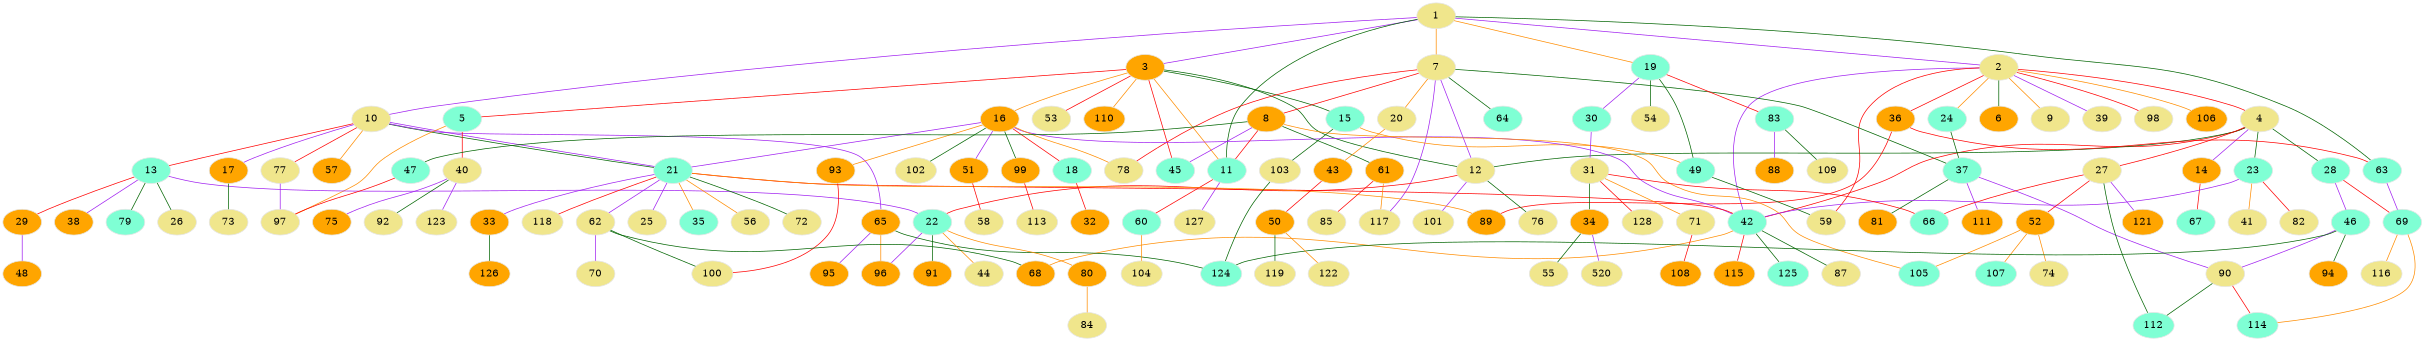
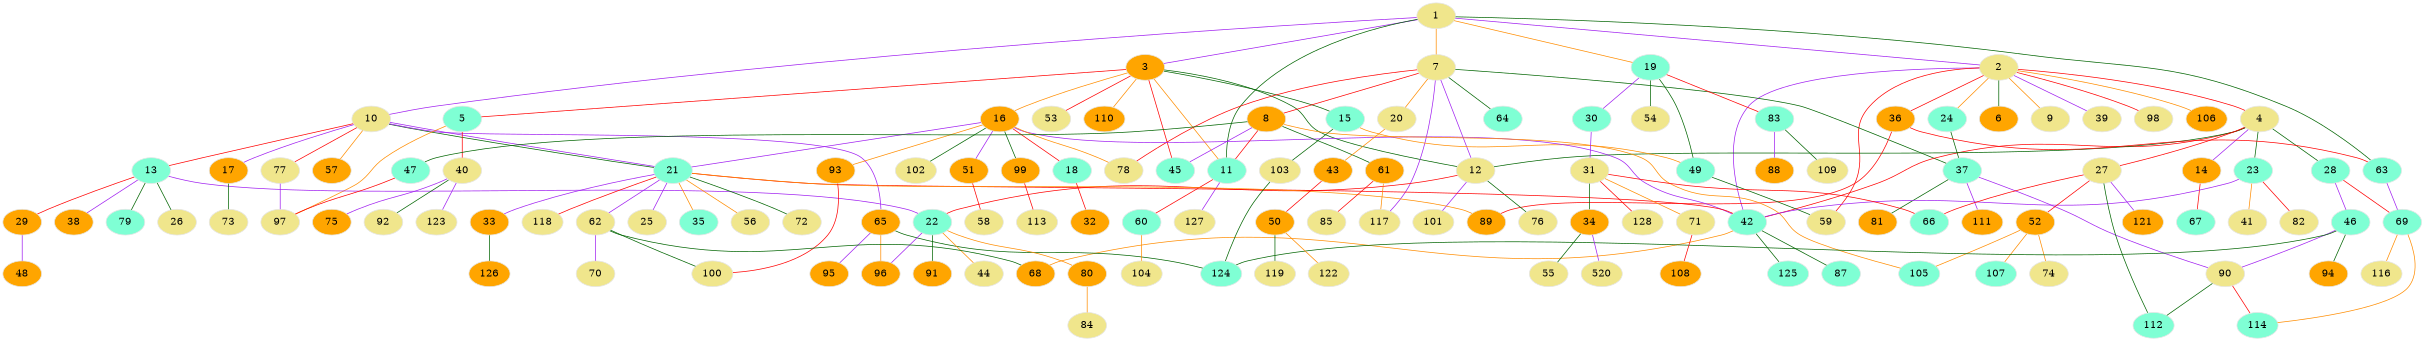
node "115": removed
node "87": fillcolor khaki -> aquamarine
